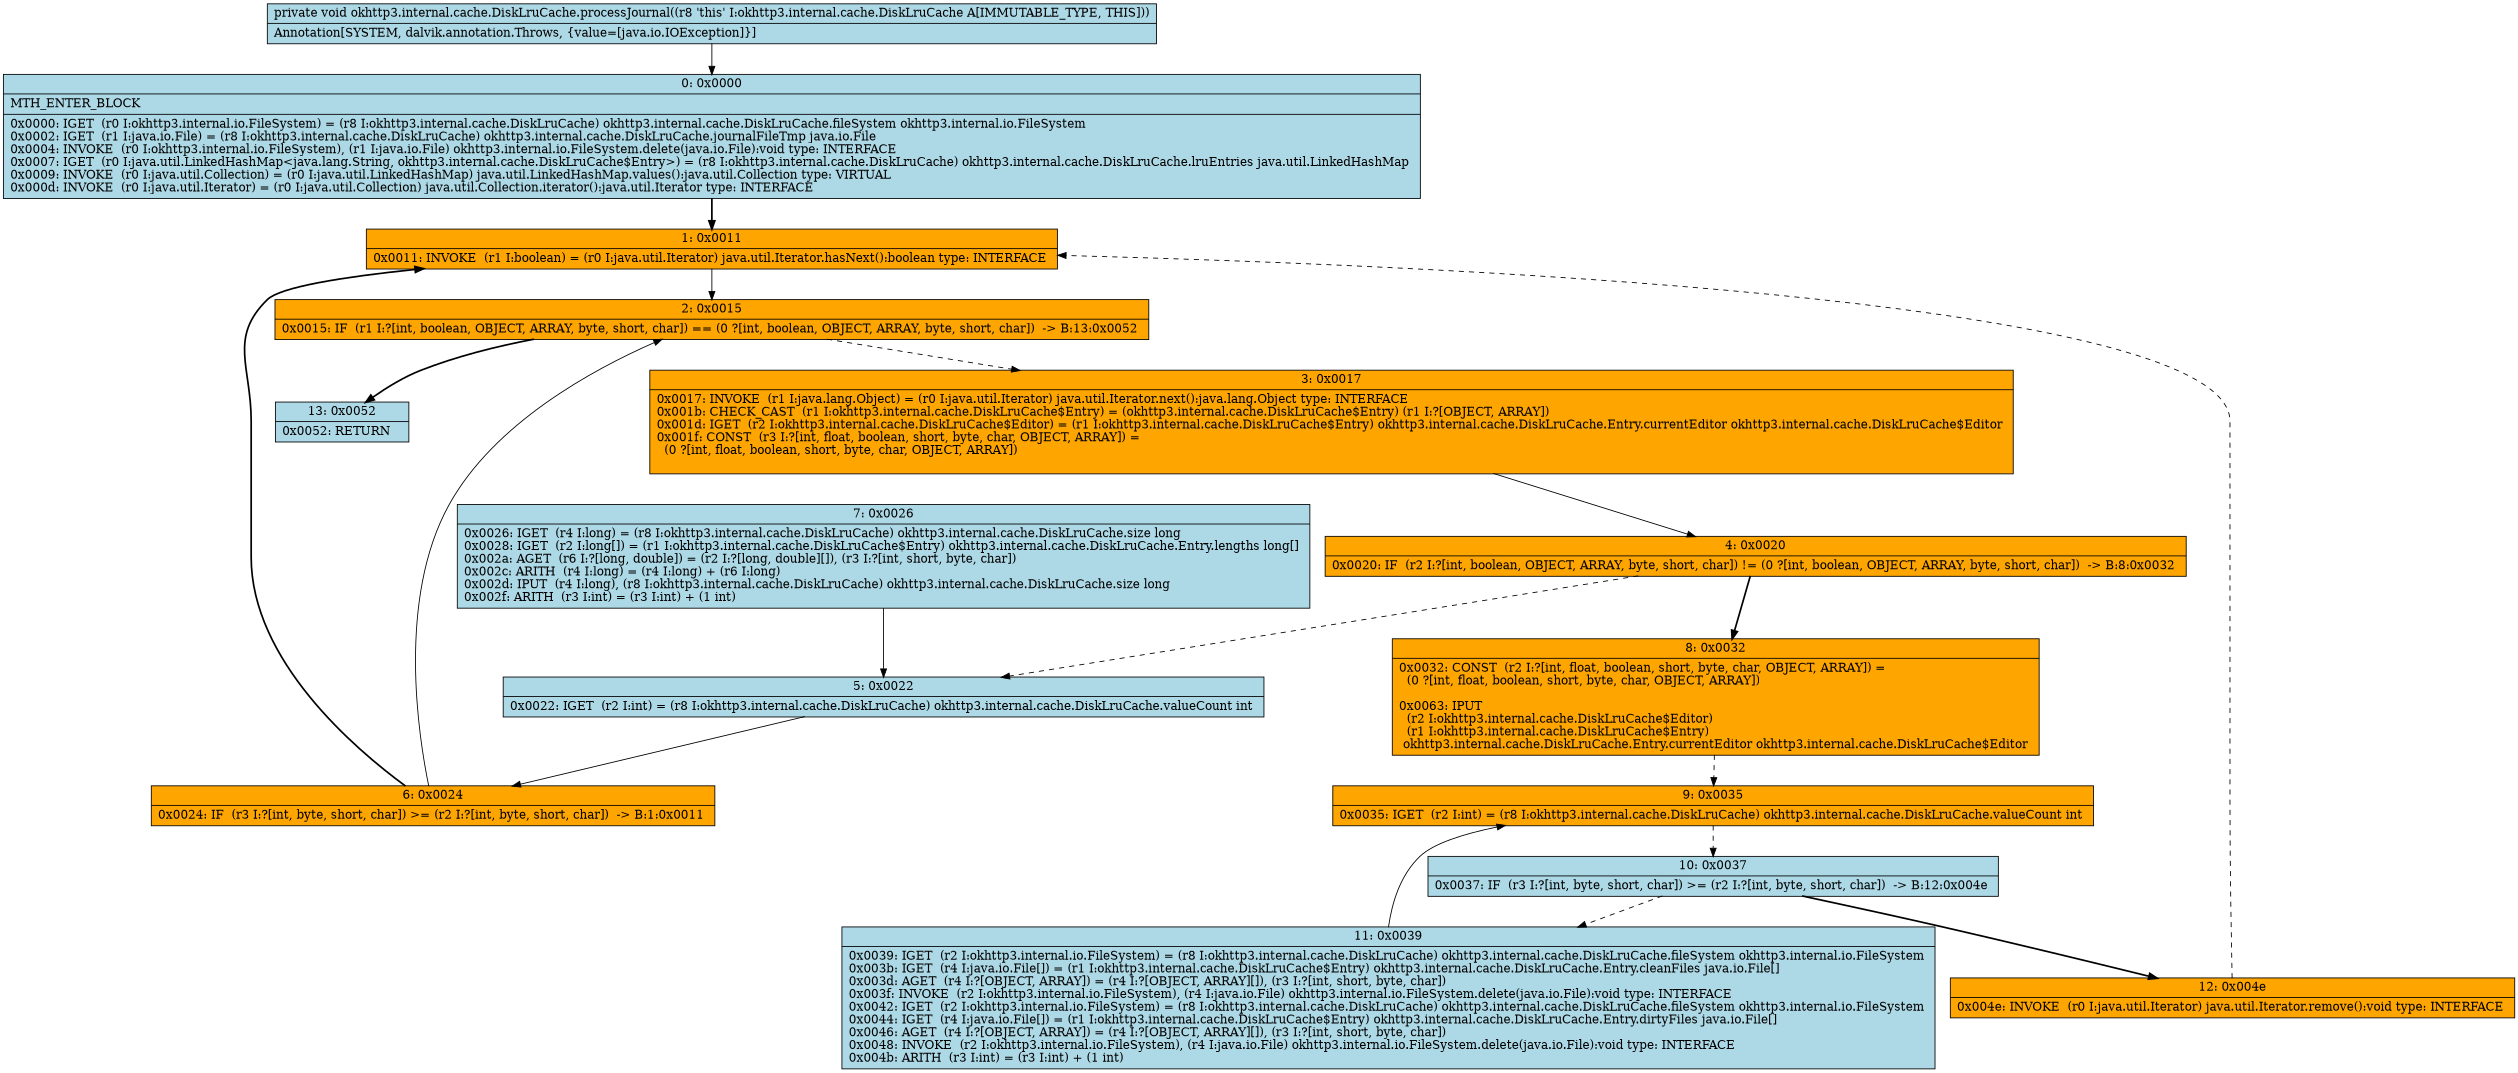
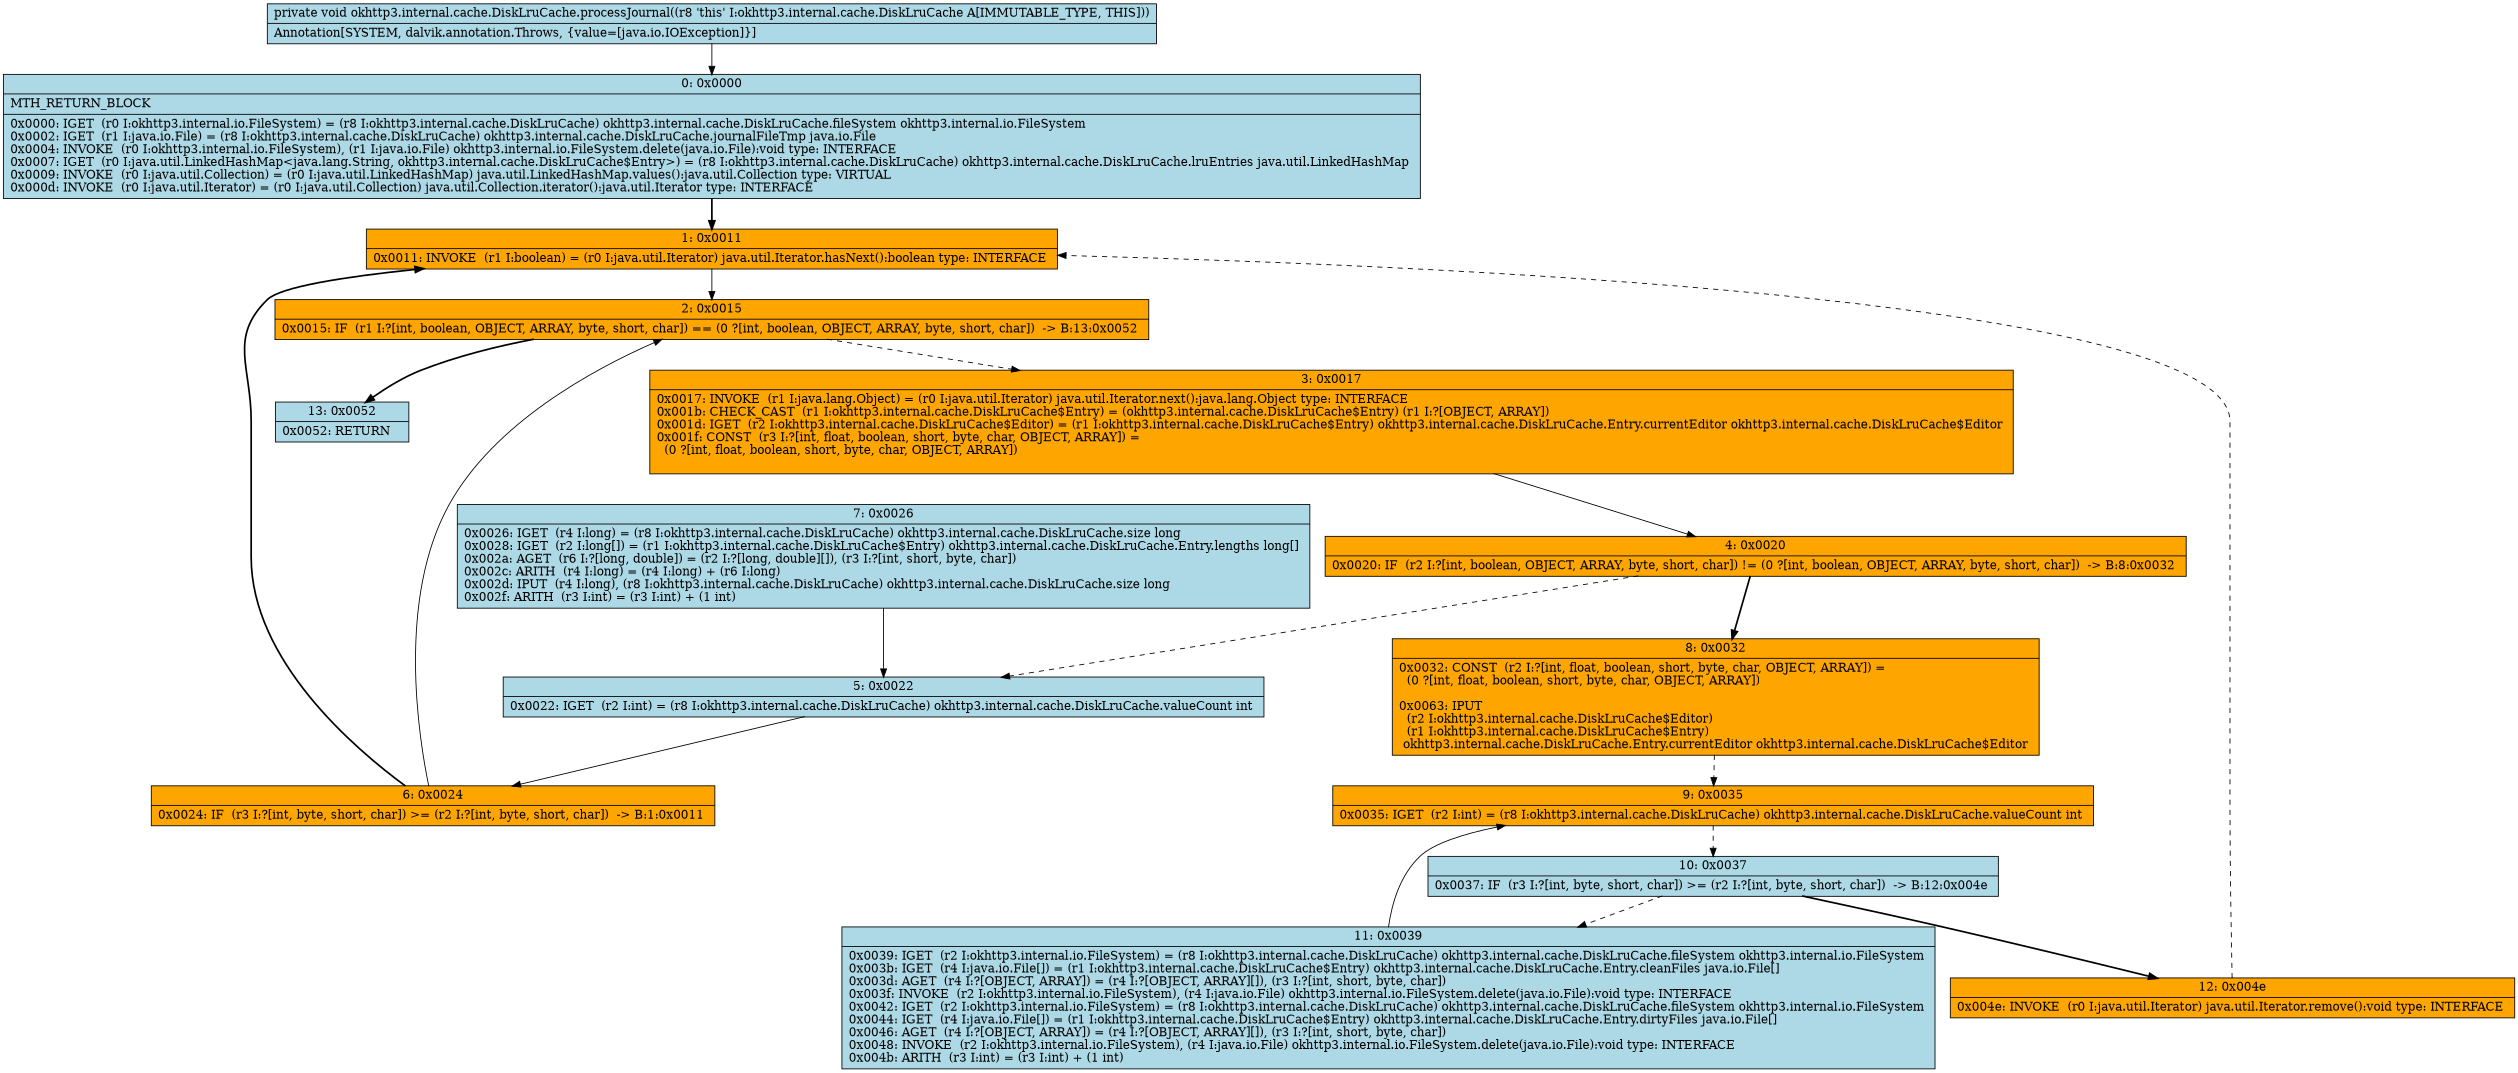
node "0: 0x0000": text "MTH_ENTER_BLOCK" -> "MTH_RETURN_BLOCK"
